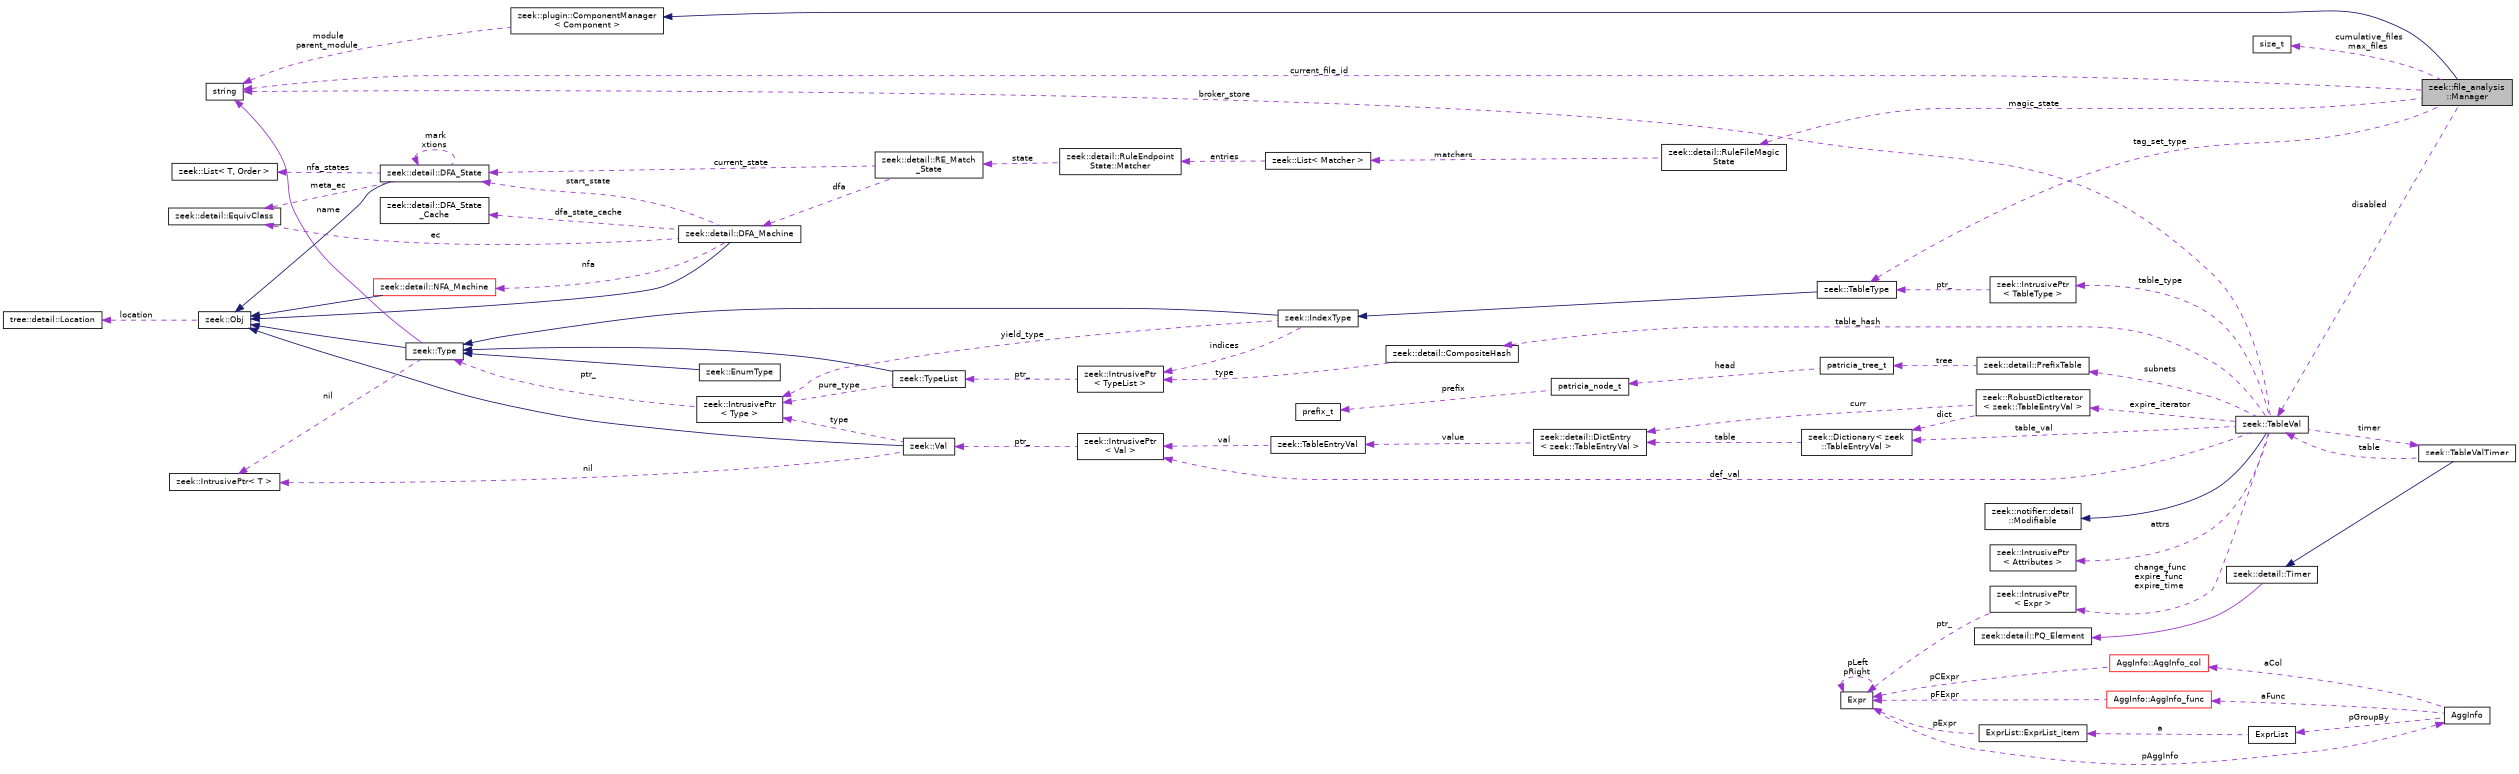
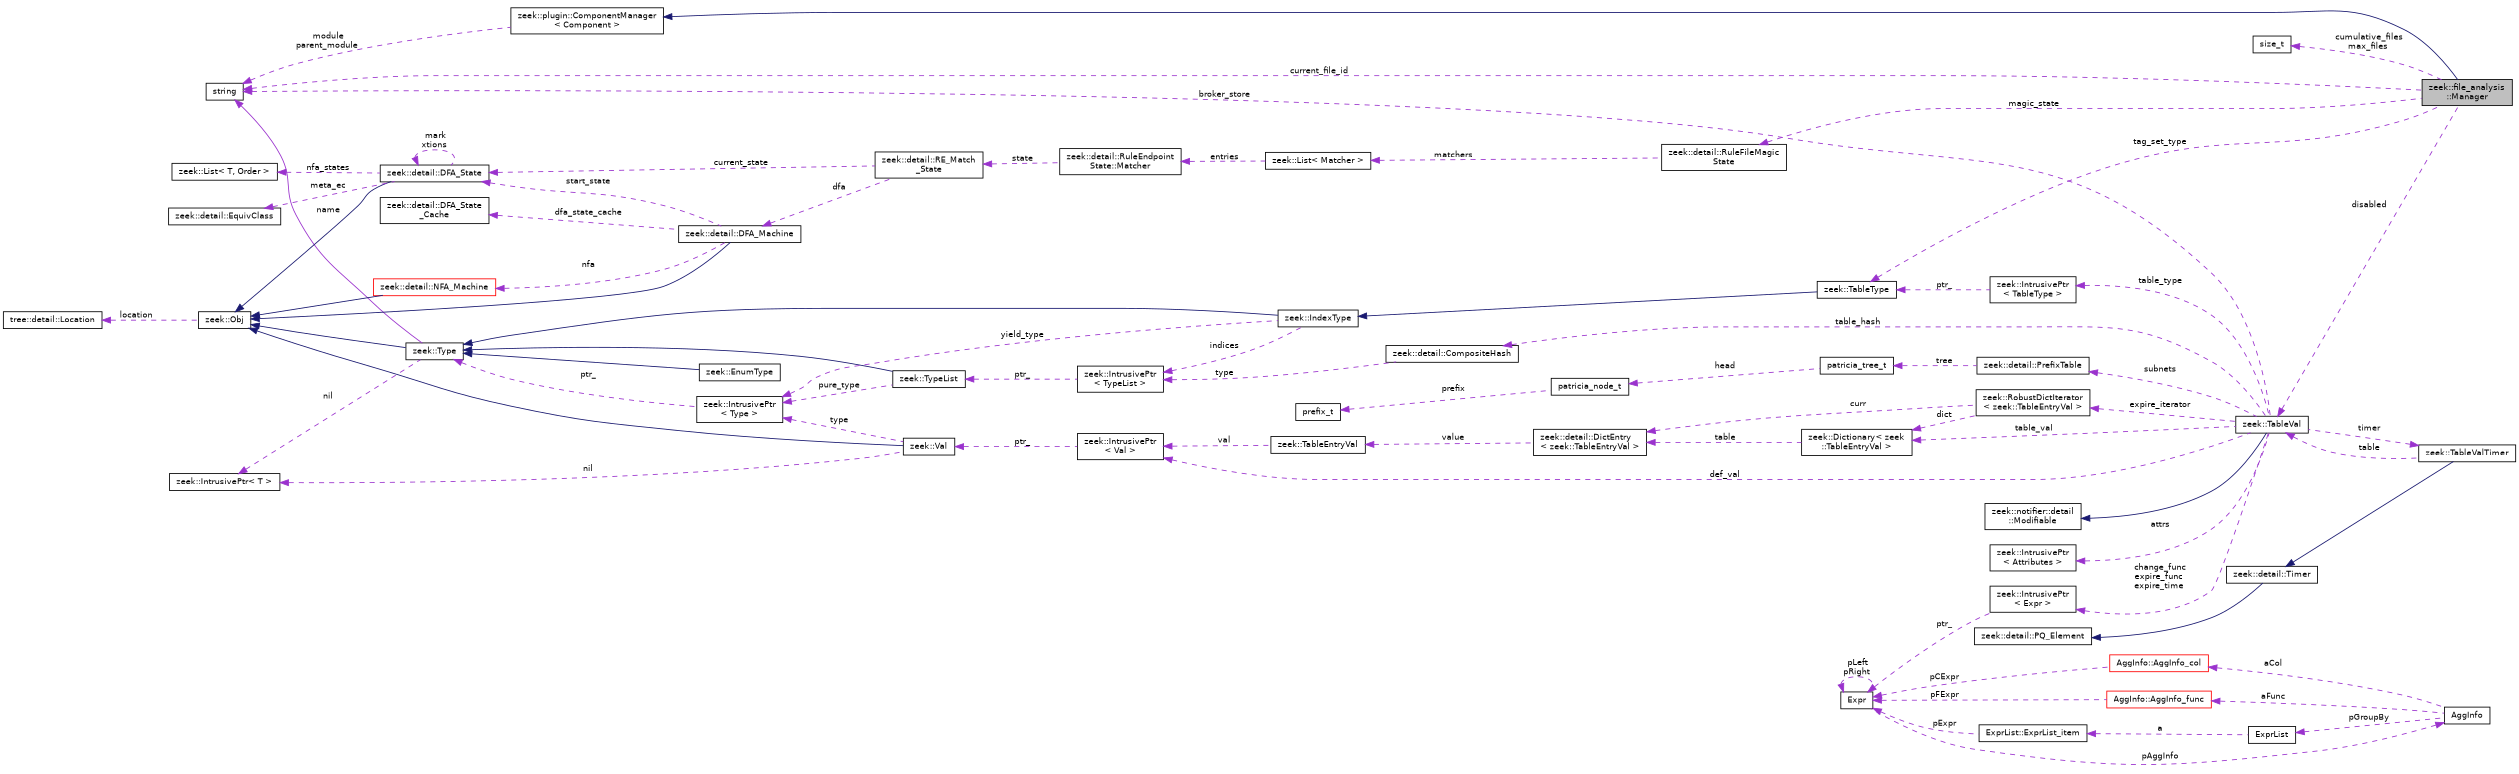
edge "zeek::detail::DFA_Machine" -> "zeek::detail::EquivClass": removed, label "ec"
edge "zeek::detail::Timer" -> "zeek::detail::PQ_Element": color darkorchid3 -> midnightblue
